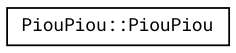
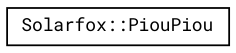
node "PiouPiou::PiouPiou": label "PiouPiou::PiouPiou" -> "Solarfox::PiouPiou"
